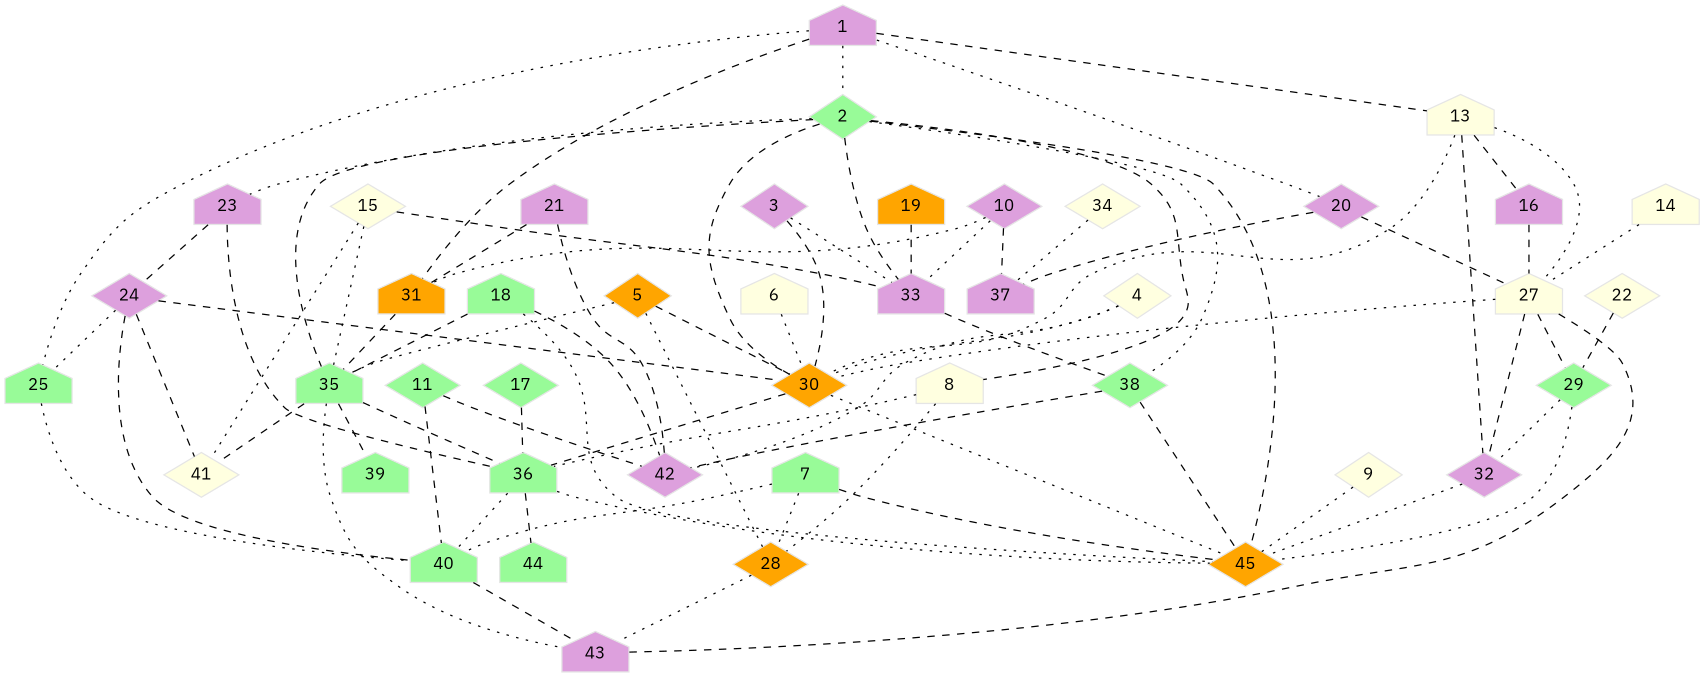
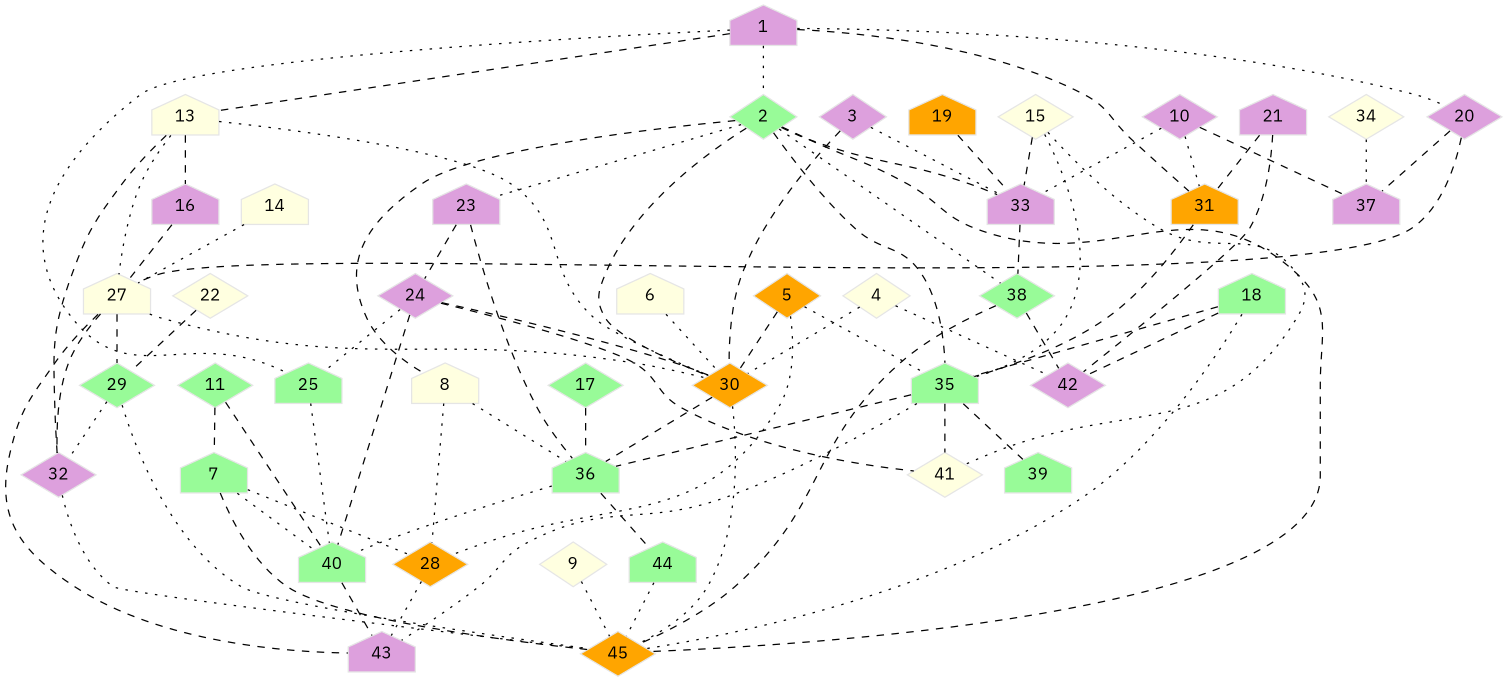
edge "11" -- "42": now "11" -- "7"
edge "36" -- "45": now "44" -- "45"
